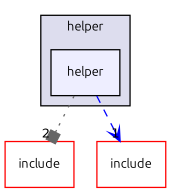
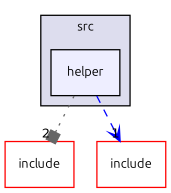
cluster "helper": label "helper" -> "src"
